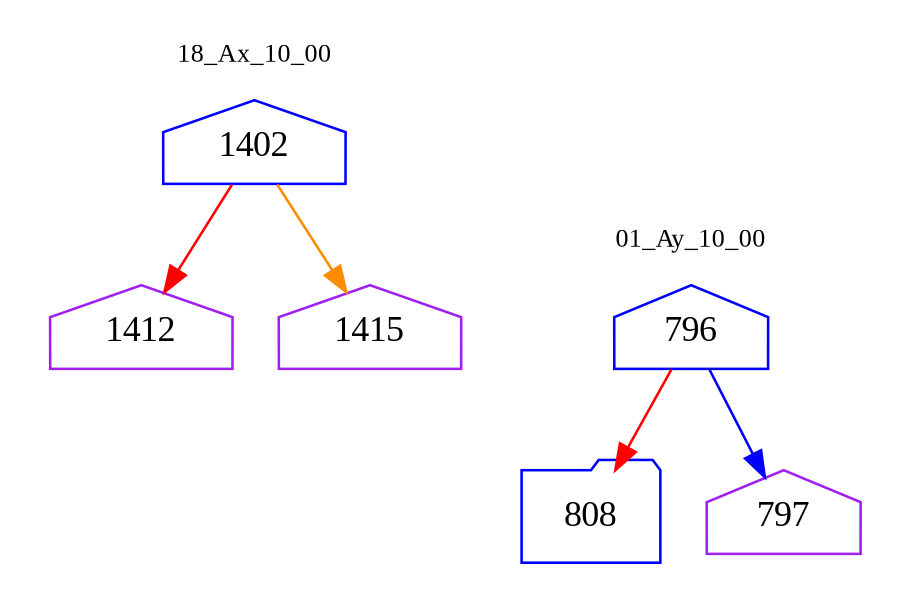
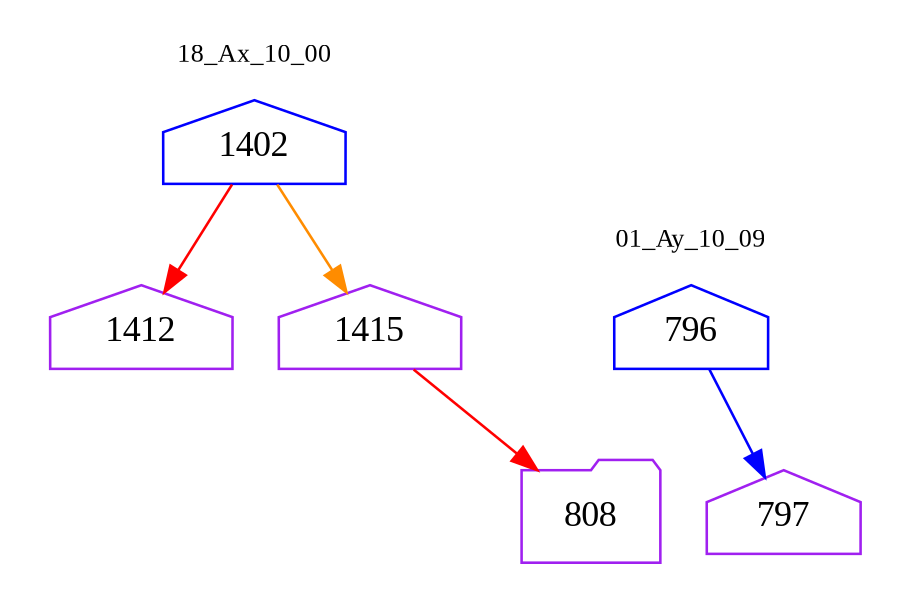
cluster "01_Ay_10_00": label "01_Ay_10_00" -> "01_Ay_10_09"
edge "796" -> "808": now "1415" -> "808"
node "808": color blue -> purple
